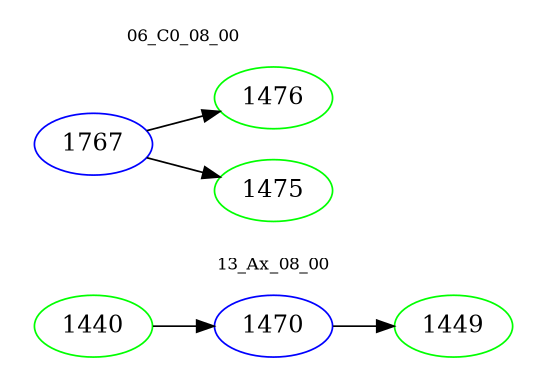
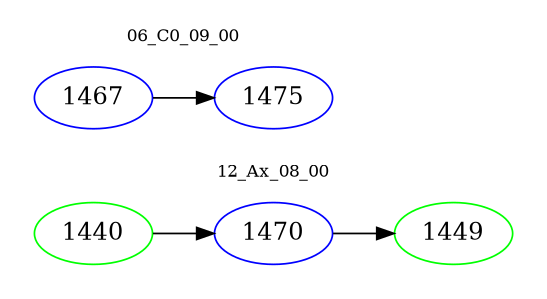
cluster "06_C0_08_00": label "06_C0_08_00" -> "06_C0_09_00"
node "1476": removed
node "1767": label "1767" -> "1467"
node "1475": color green -> blue
cluster "13_Ax_08_00": label "13_Ax_08_00" -> "12_Ax_08_00"
